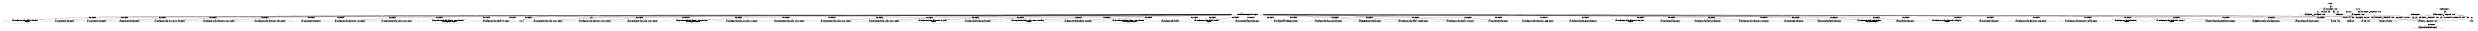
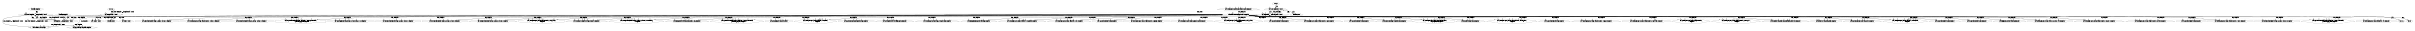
edge "(MethodParameterIn,ExceptionInfo *exception)" -> "(Call,SetImageColorspace(image,LabColorspace,exception))": reversed
node "(Call,TIFFReadPhotoshopLayers(image,image_info,exception))": label "(Call,TIFFReadPhotoshopLayers(image,image_info,exception))" -> "(Call,CacheView(image,image_info,exception))"
edge "(Call,exception != (ExceptionInfo *) NULL)" -> "(MethodReturn,static Image *)": added, label "DDG: (ExceptionInfo *) NULL"
